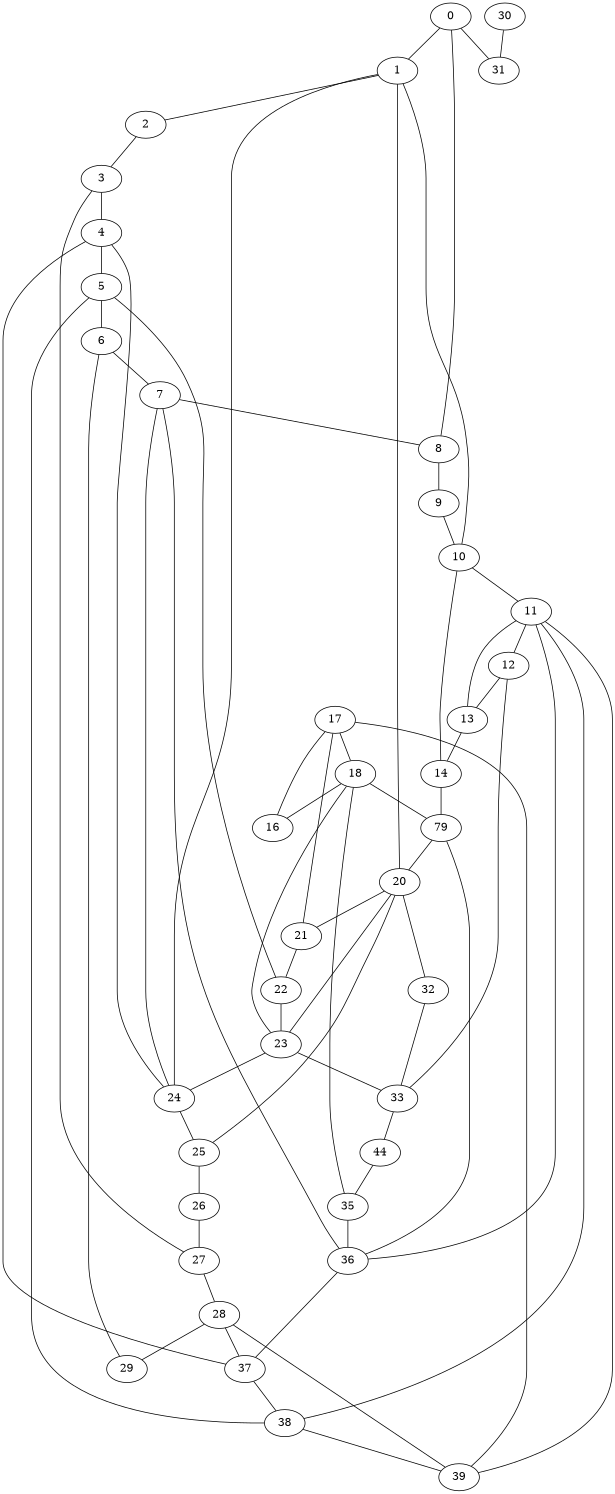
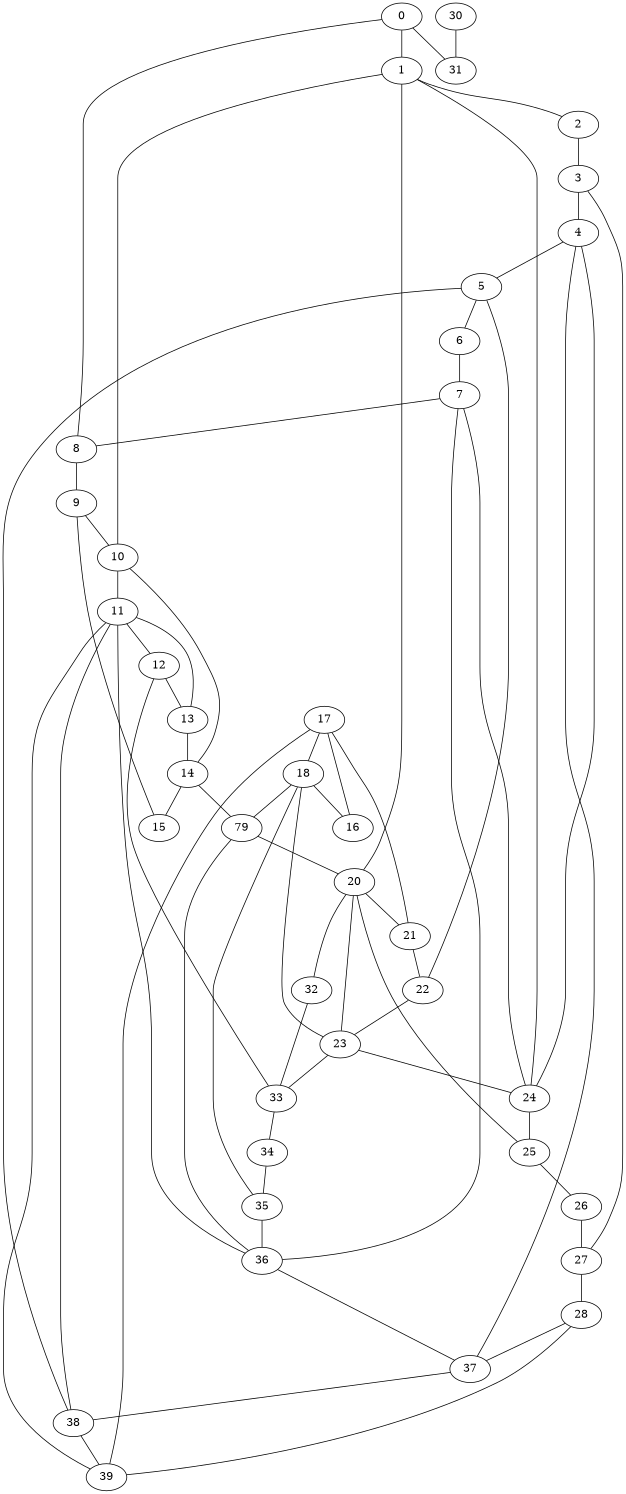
node "15": added
node "44": label "44" -> "34"
node "29": removed
